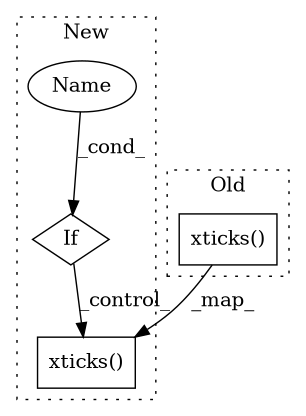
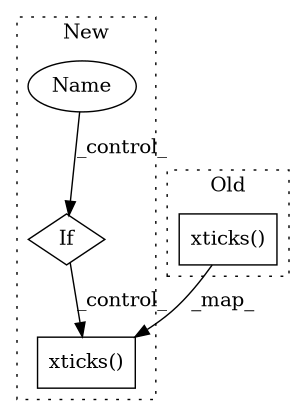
edge "Name" -> "If": label "_cond_" -> "_control_"
